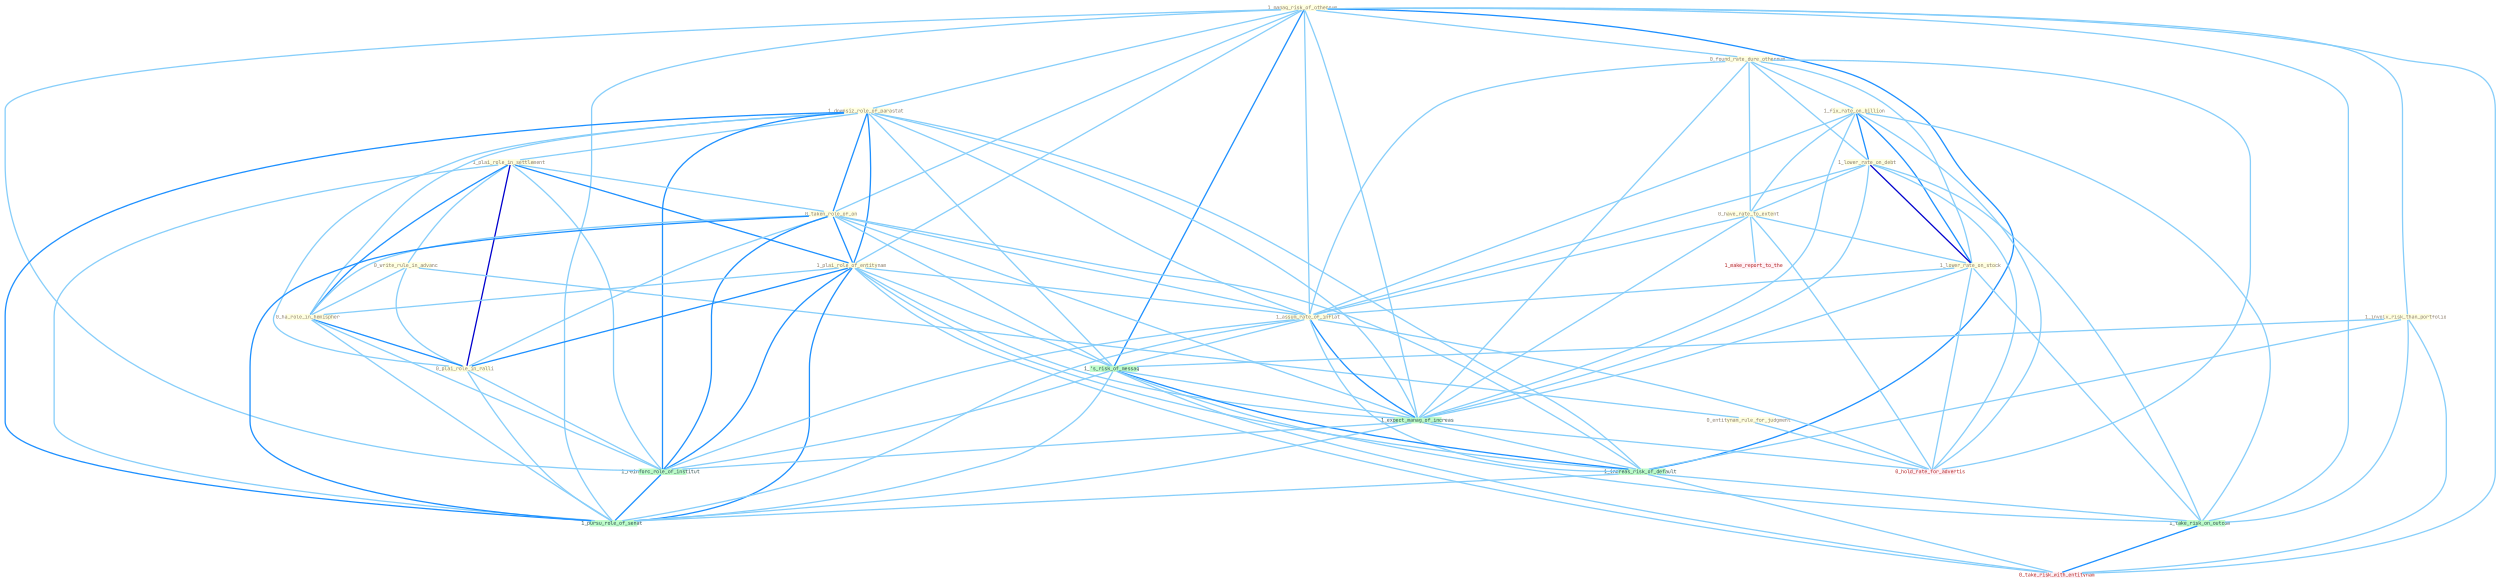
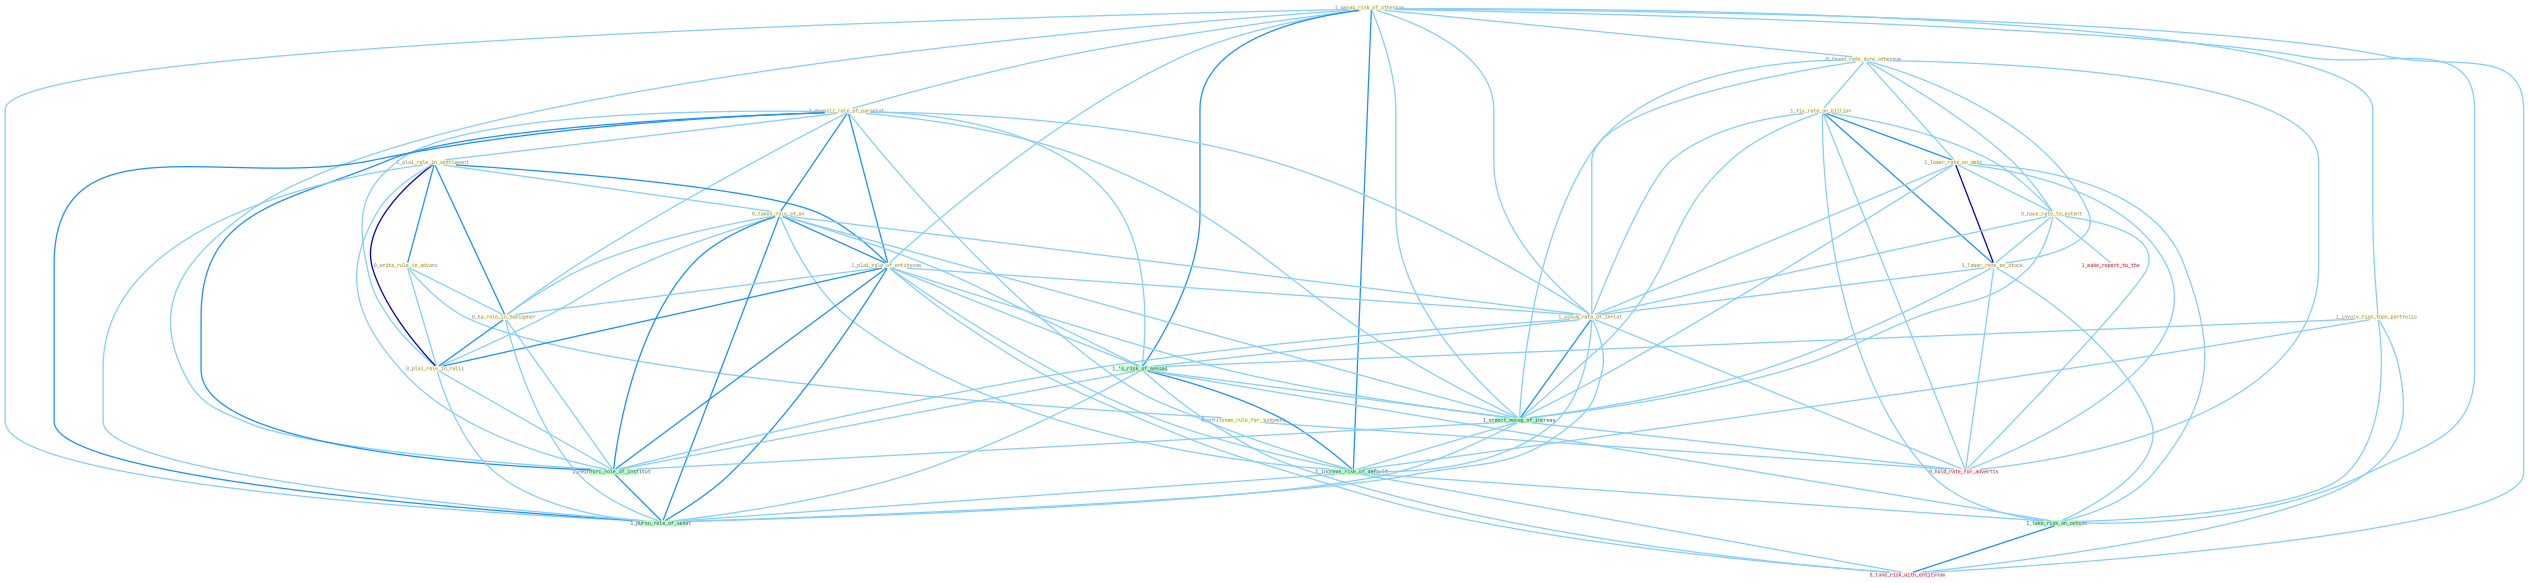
edge "1_manag_risk_of_othernum" -- "0_taken_role_of_on": removed
edge "1_plai_role_in_settlement" -- "0_write_rule_in_advanc": color #87cefa -> #1e90ff
